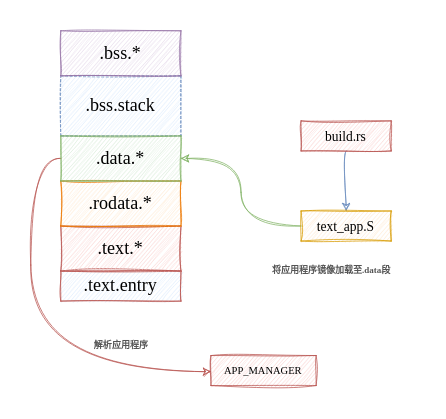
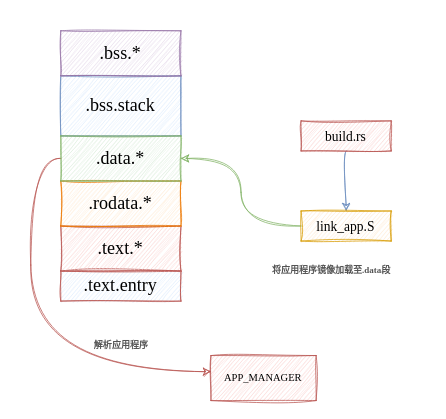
node ".bss.stack": style dashed -> solid
node "text_app.S": label "text_app.S" -> "link_app.S"
node "APP_MANAGER": size 105x30 -> 105x45
